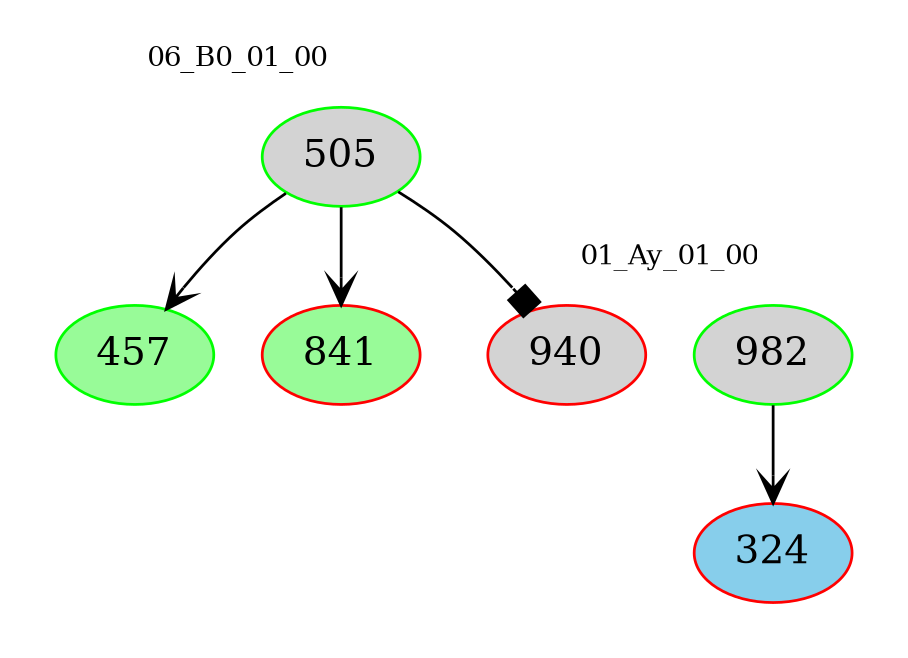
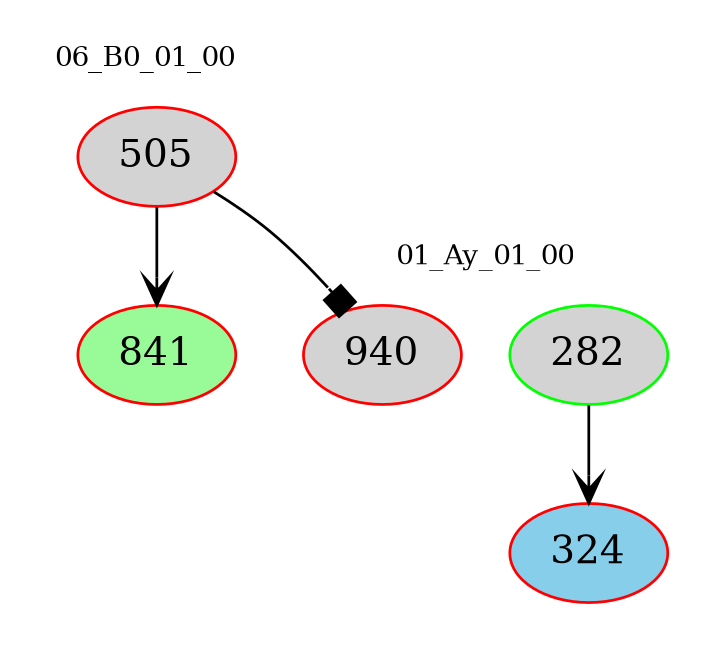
node "505": color green -> red
node "457": removed
node "982": label "982" -> "282"
